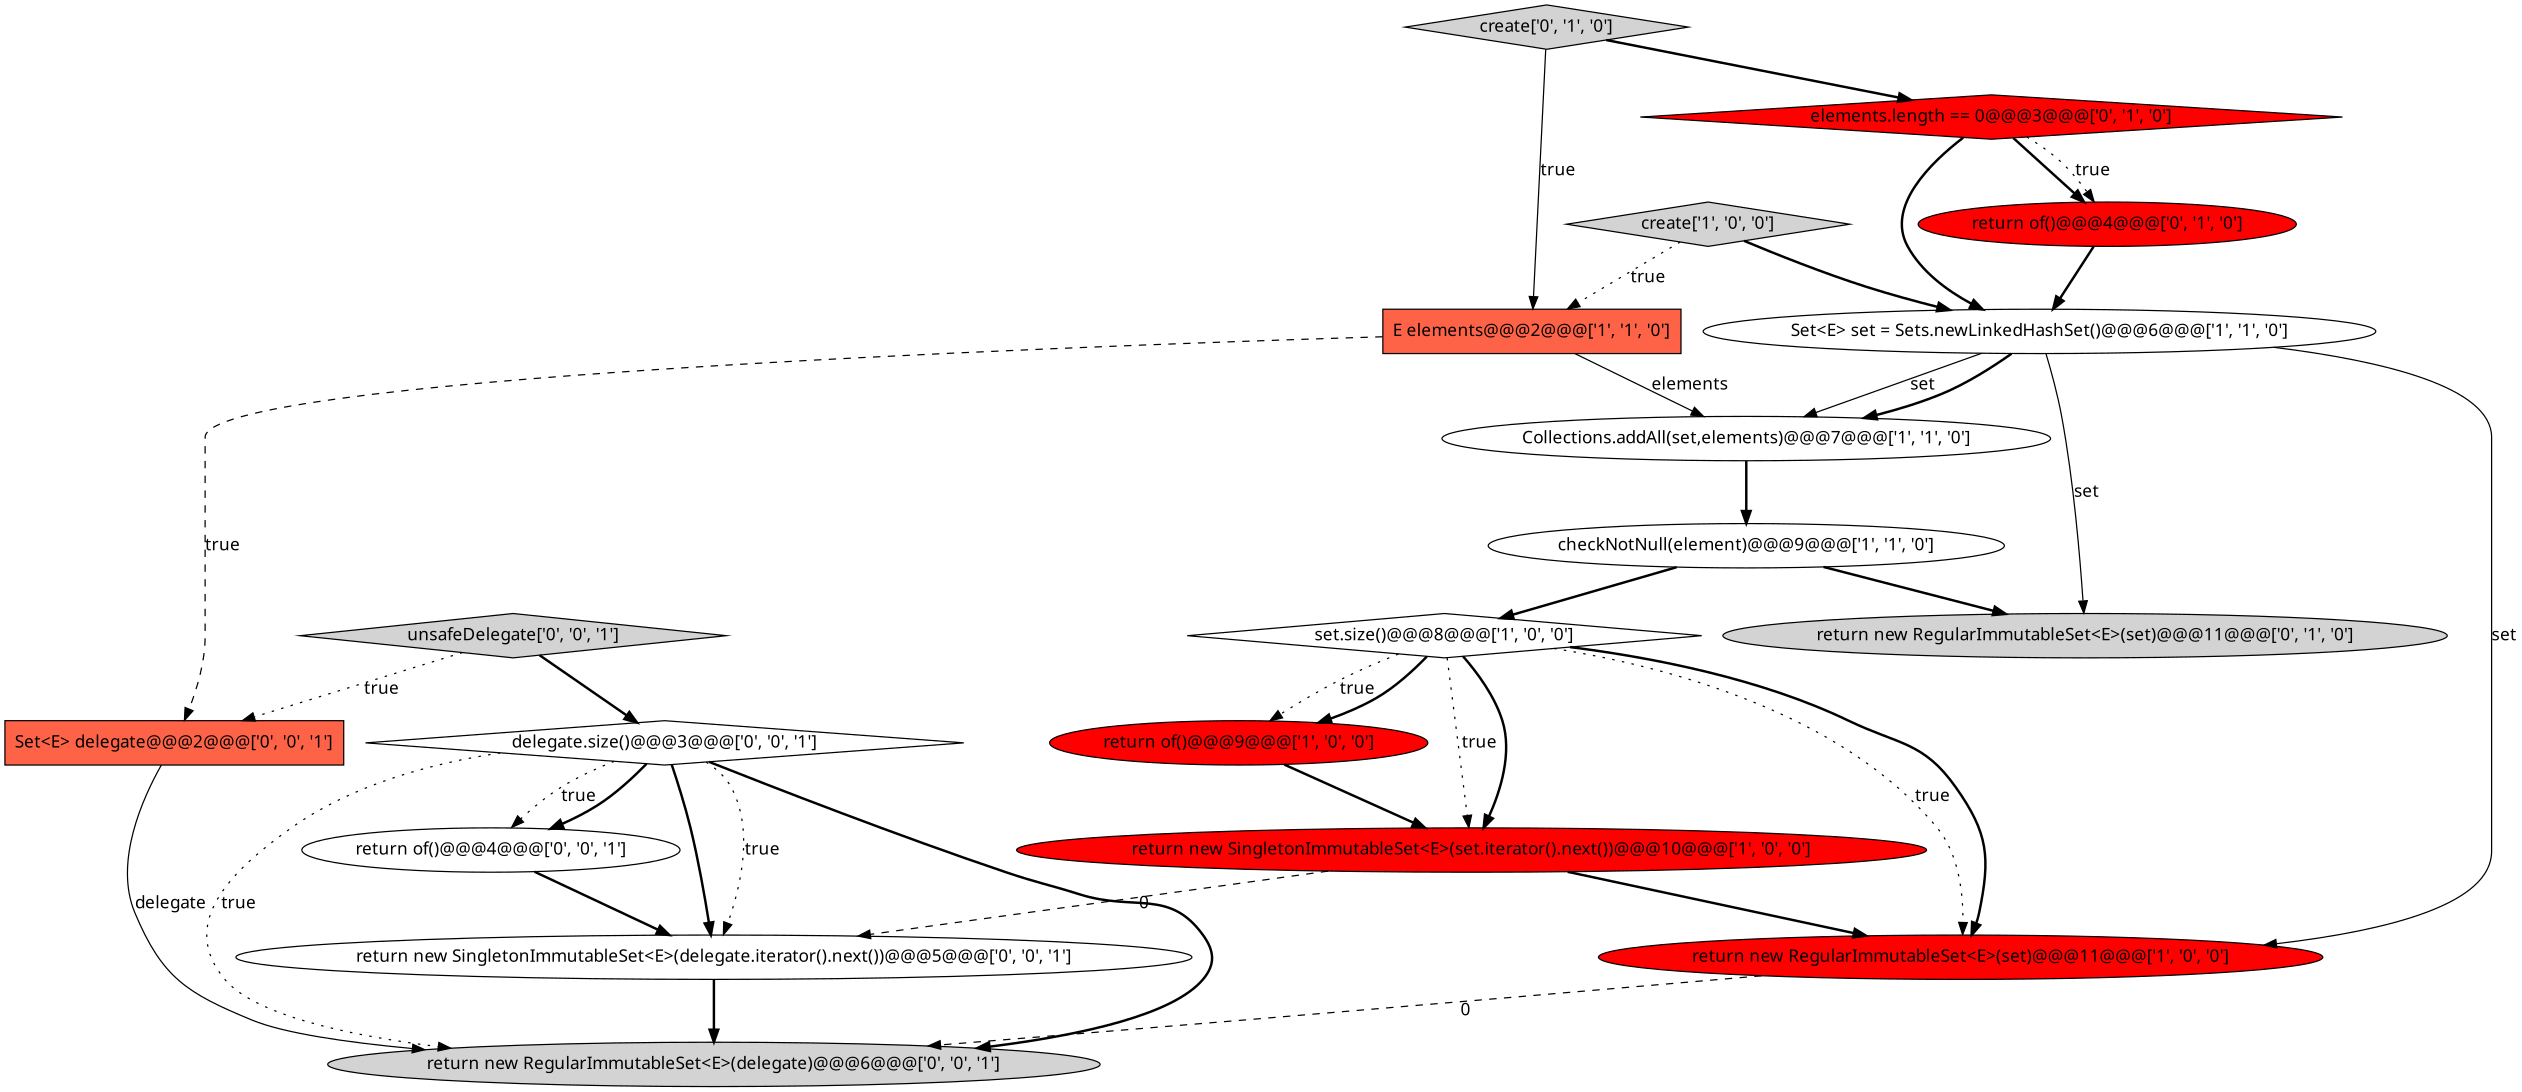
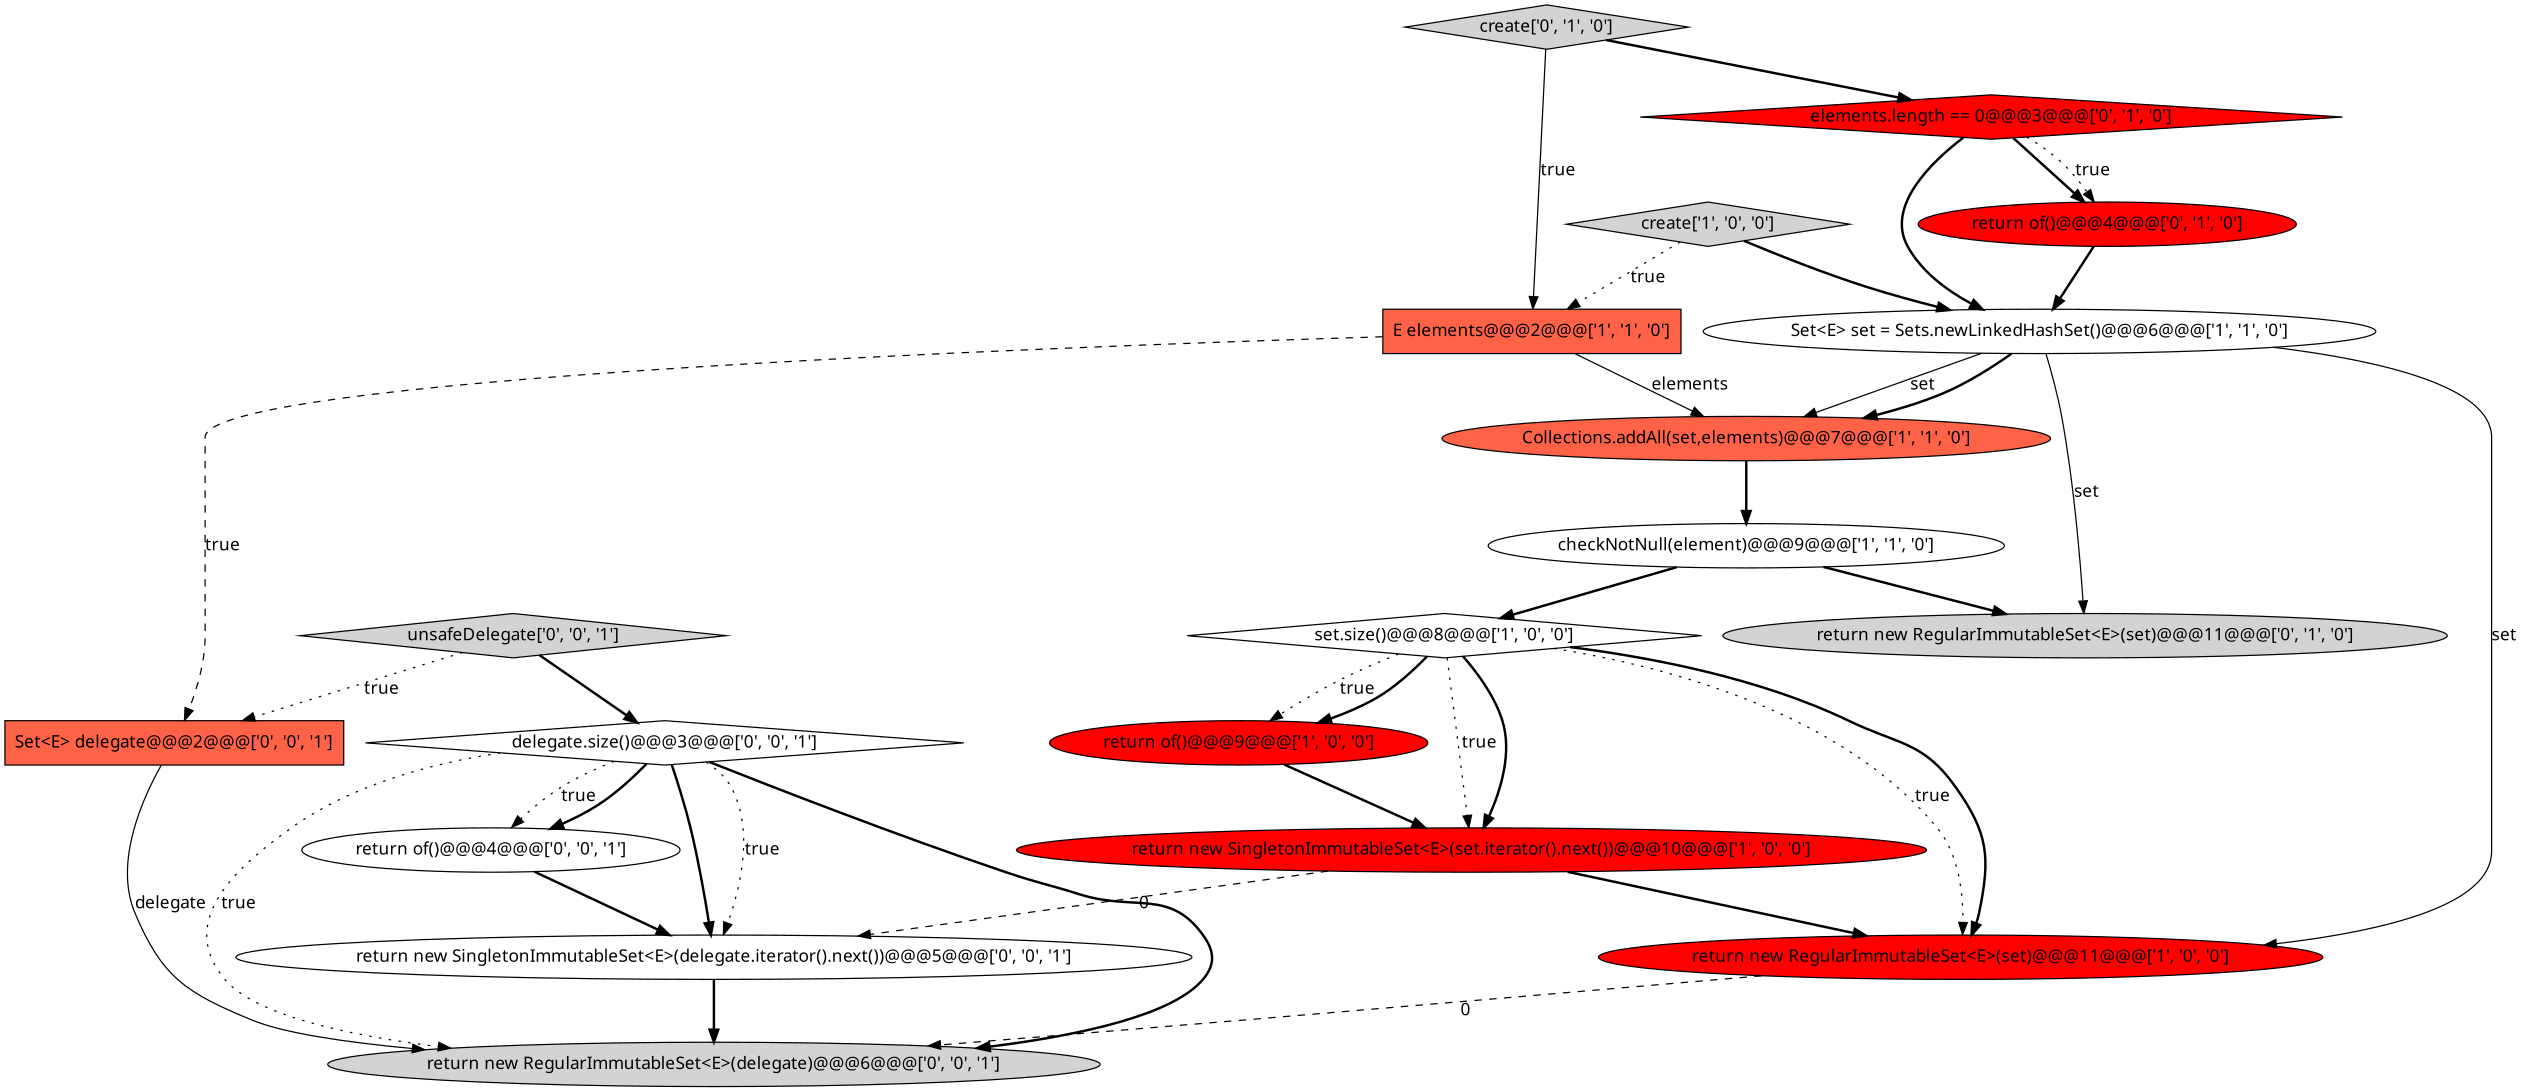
node "Collections.addAll(set,elements)@@@7@@@['1', '1', '0']": fillcolor white -> tomato
